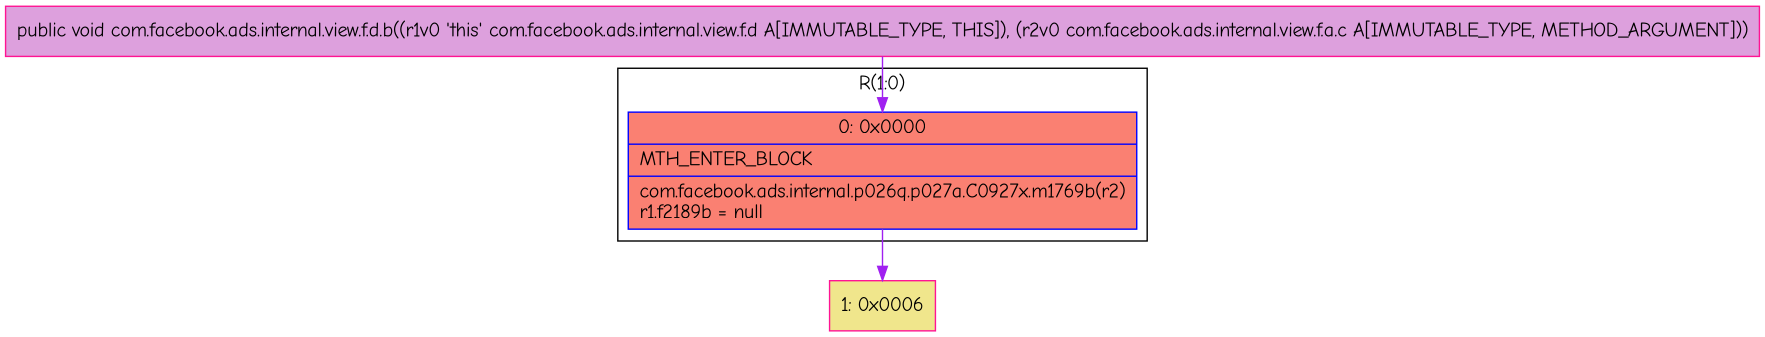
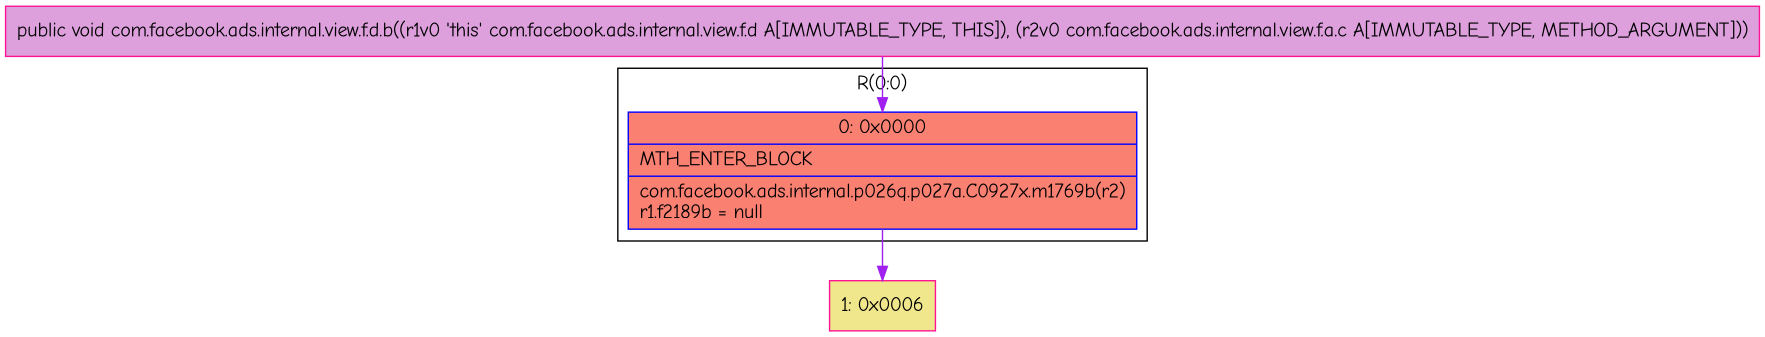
cluster "R(1:0)": label "R(1:0)" -> "R(0:0)"
